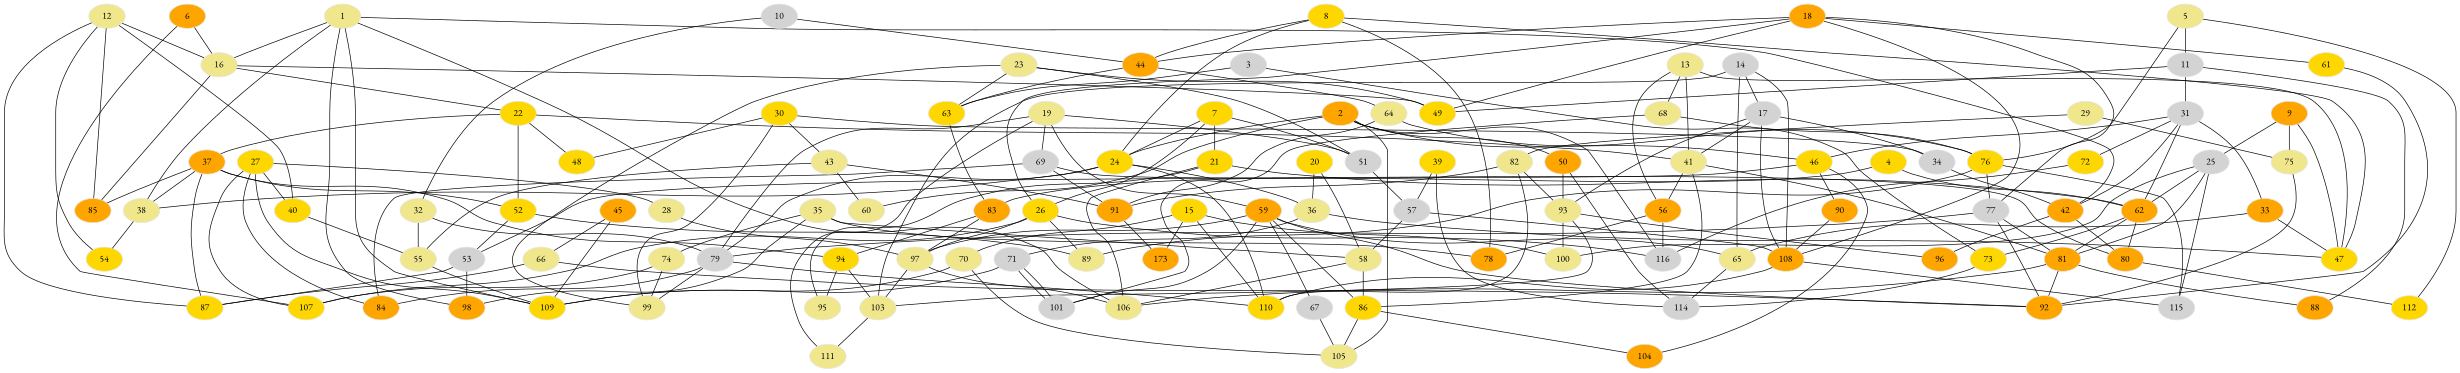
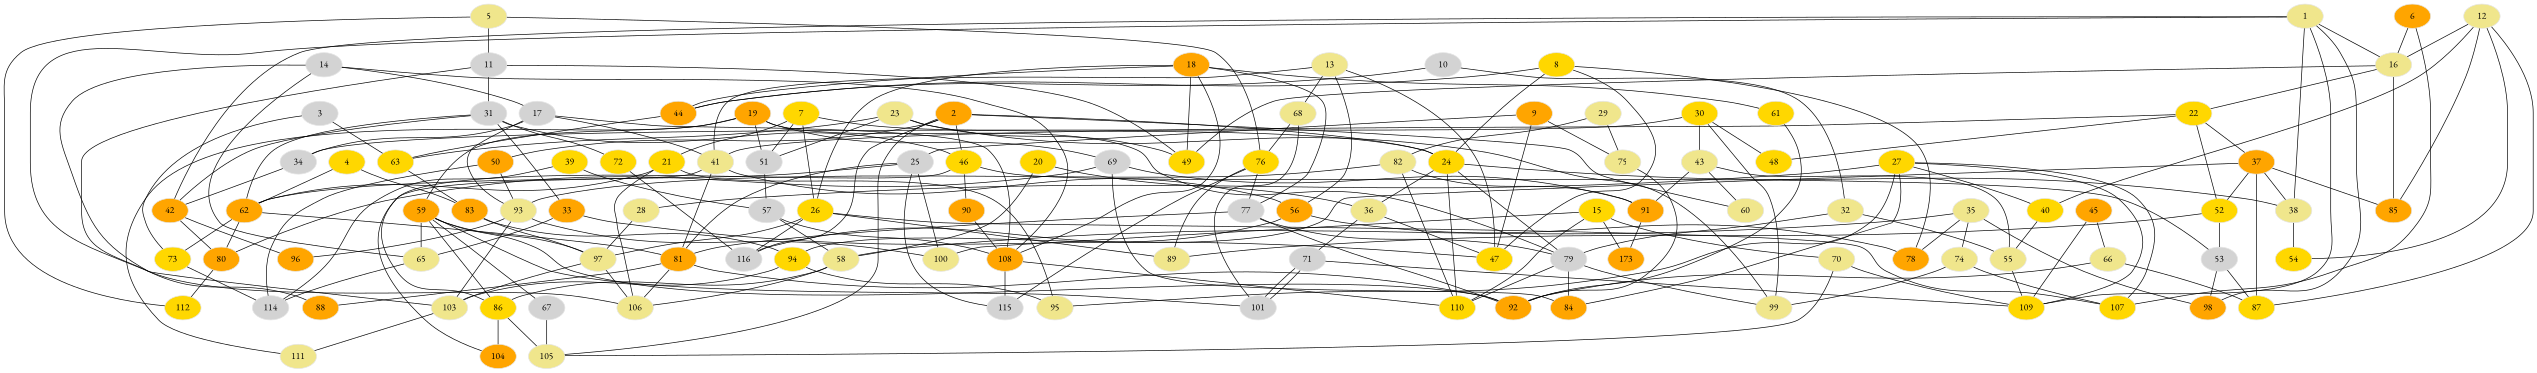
node "19": fillcolor khaki -> orange
node "64": removed
edge "27" -- "95": added
